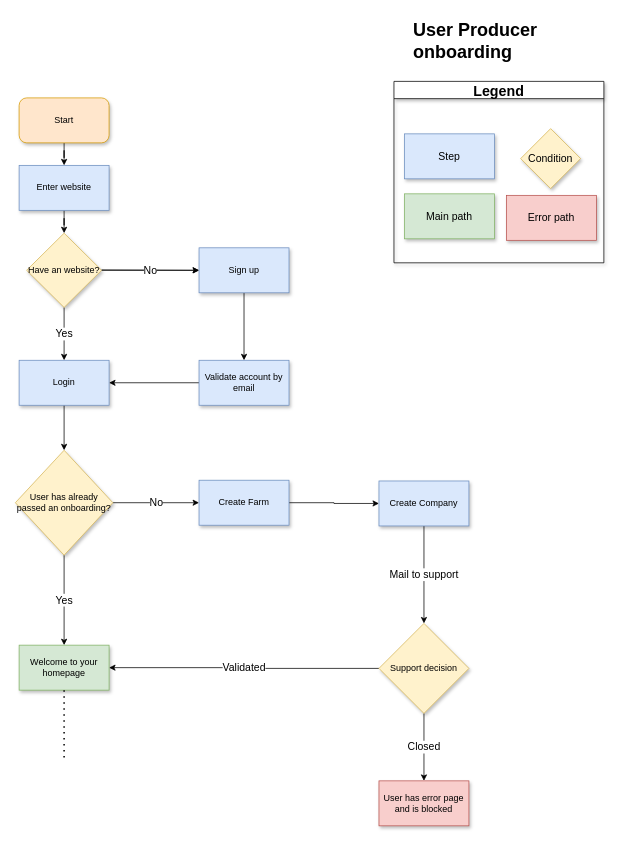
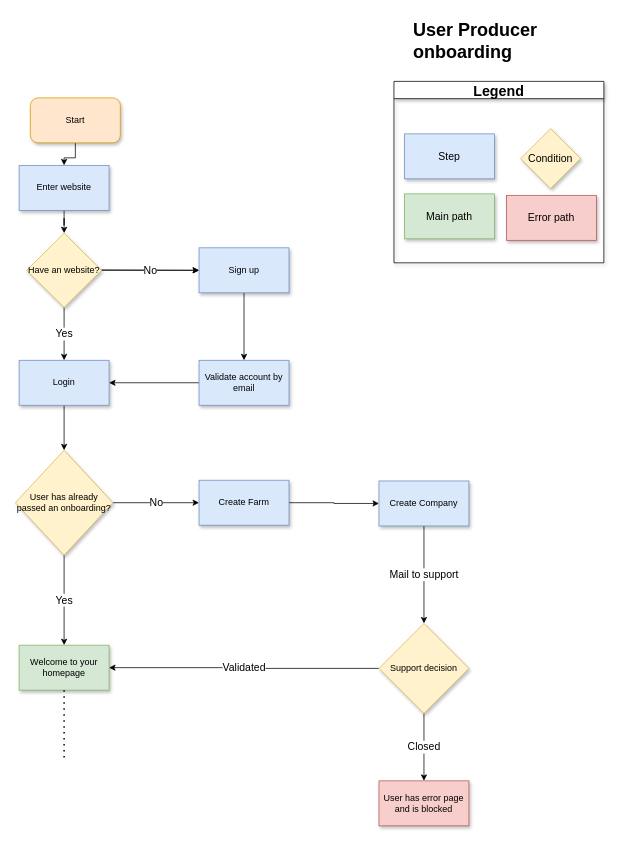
node "Start": moved (64, 120) -> (75, 120)
